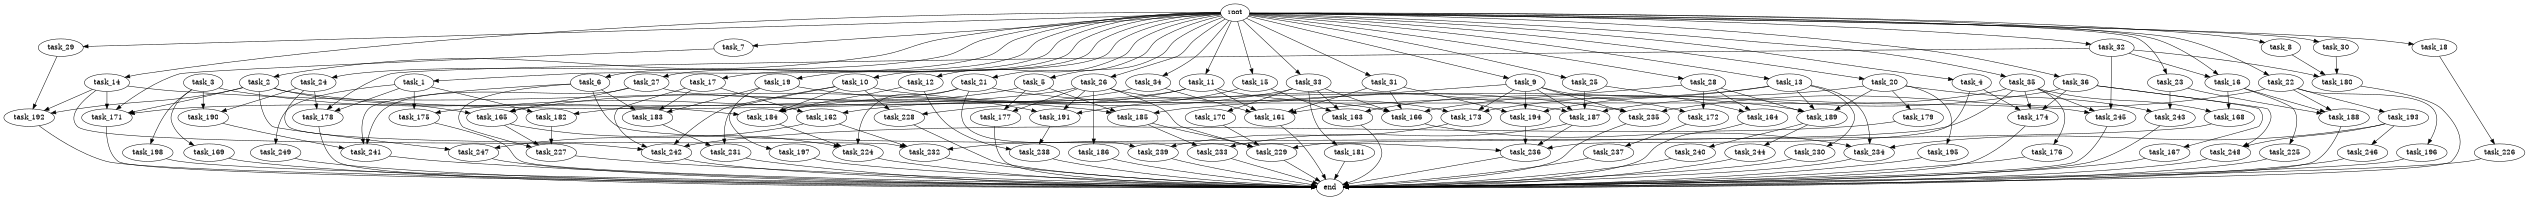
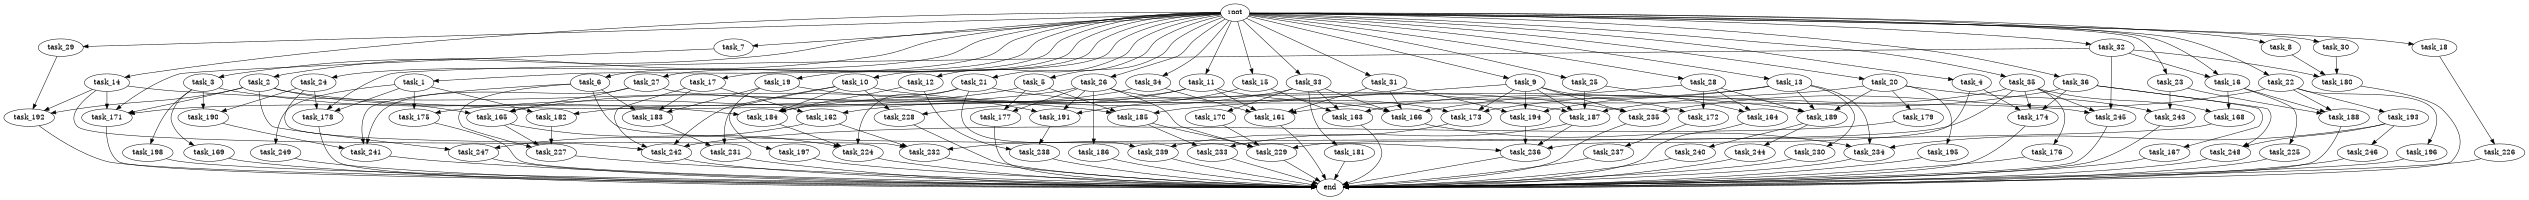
edge "root" -> "task_3": added
